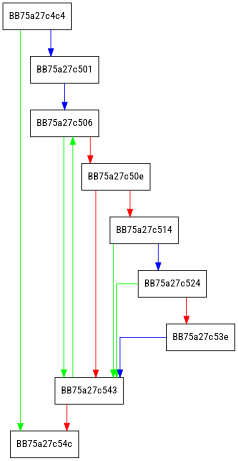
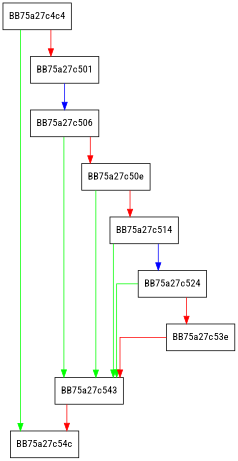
edge "BB75a27c4c4" -> "BB75a27c501": color blue -> red
edge "BB75a27c543" -> "BB75a27c506": removed
edge "BB75a27c50e" -> "BB75a27c543": color red -> green
edge "BB75a27c53e" -> "BB75a27c543": color blue -> red
